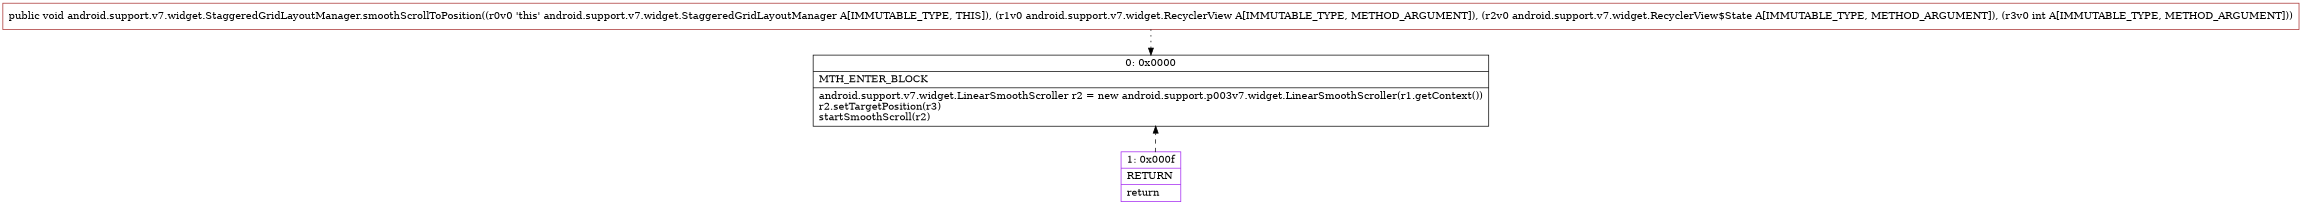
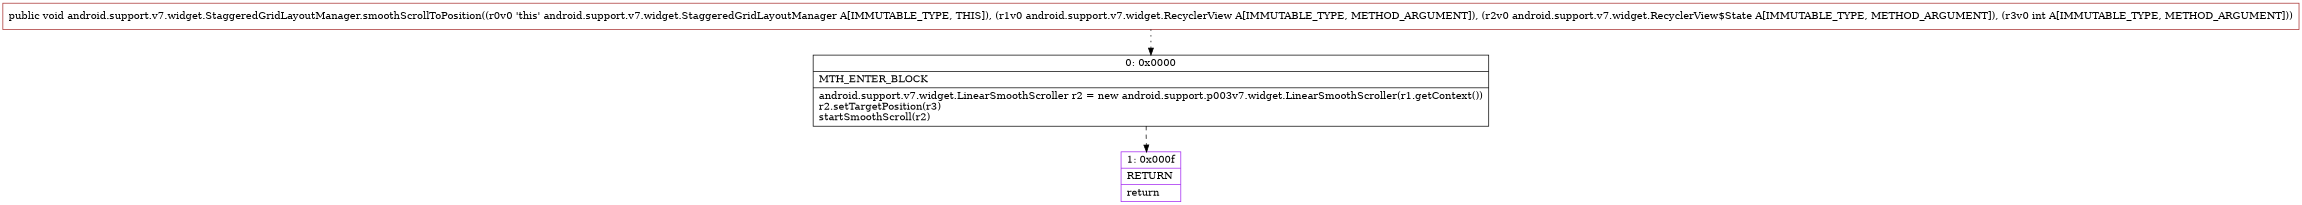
edge "1: 0x000f" -> "0: 0x0000": reversed
